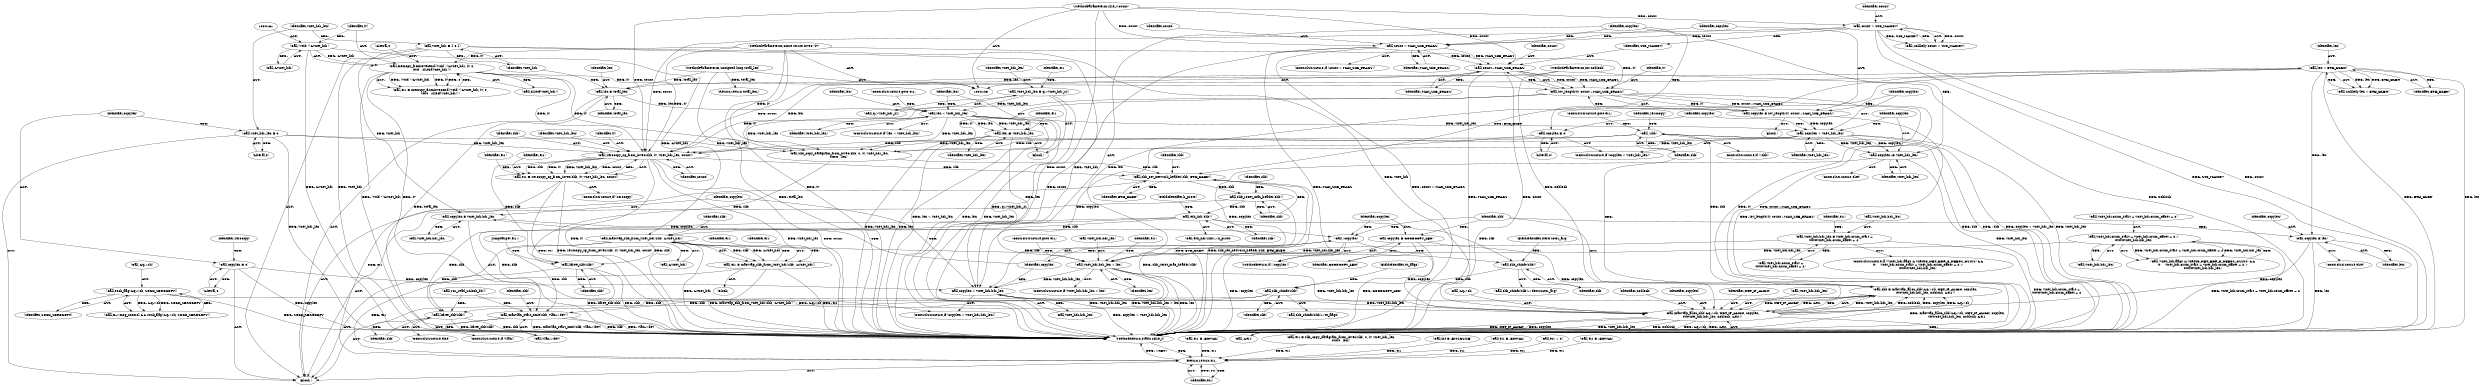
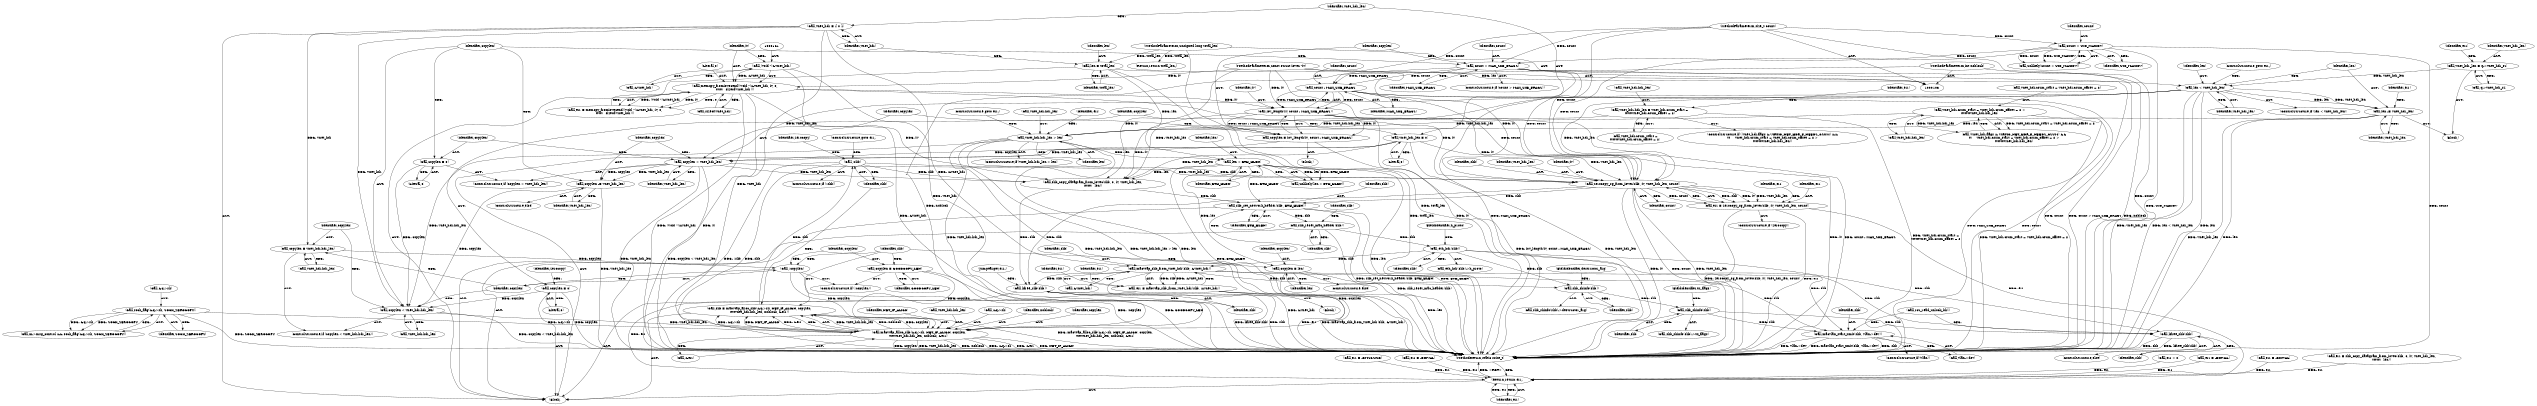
edge "(Identifier,UIO_MAXIOV)" -> "(Call,count - MAX_SKB_FRAGS)": now "(Identifier,UIO_MAXIOV)" -> "(Call,count > UIO_MAXIOV)"
edge "(Call,len < ETH_HLEN)" -> "(Call,len = total_len)": reversed
edge "(Call,count > MAX_SKB_FRAGS)" -> "(Call,zerocopy_sg_from_iovec(skb, iv, vnet_hdr_len, count))": added, label "DDG: count"
edge "(Call,vnet_hdr_len = 0)" -> "(Call,copylen < vnet_hdr_len)": added, label "DDG: vnet_hdr_len"
edge "(Call,vnet_hdr_len = q->vnet_hdr_sz)" -> "(MethodReturn,static ssize_t)": removed, label "DDG: q->vnet_hdr_sz"
node "(MethodReturn,if (!copylen))": label "(MethodReturn,if (!copylen))" -> "(ControlStructure,if (!copylen))"
node "(Call,int = -EMSGSIZE)": label "(Call,int = -EMSGSIZE)" -> "(Call,err = -EMSGSIZE)"
